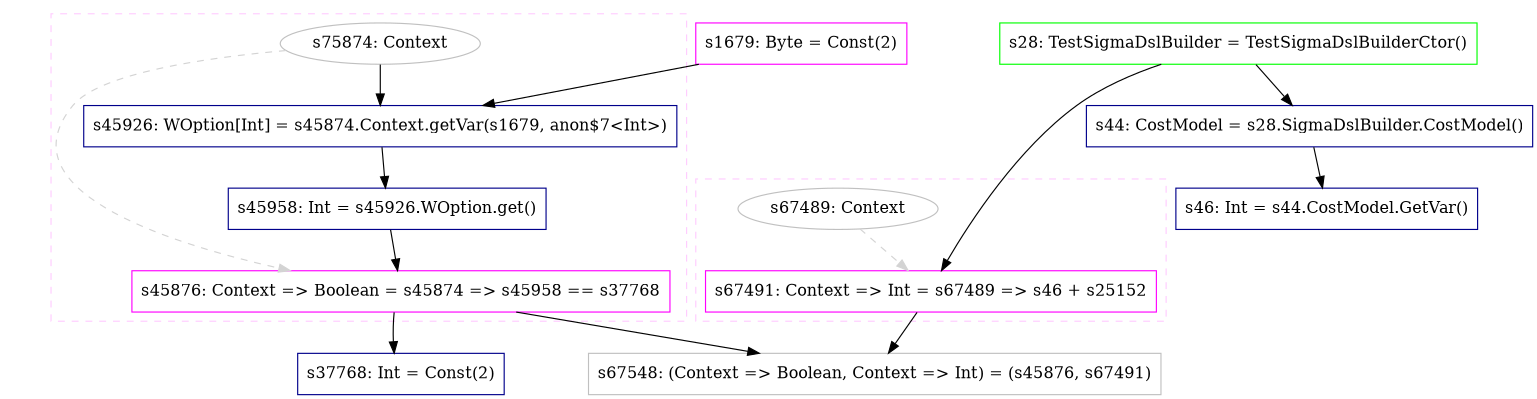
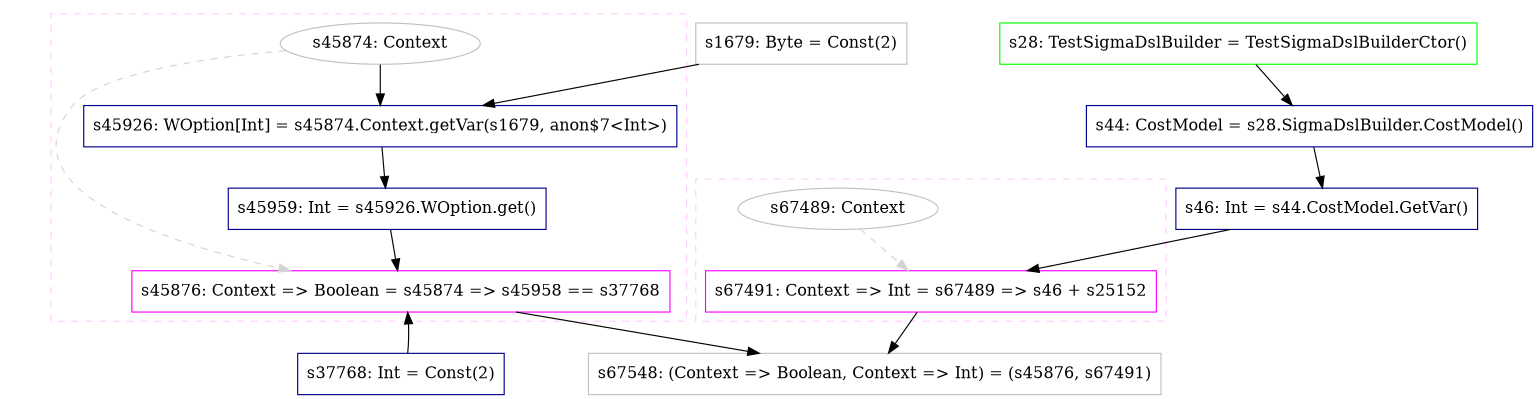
node "s75874: Context": label "s75874: Context" -> "s45874: Context"
node "s1679: Byte = Const(2)": color magenta -> gray
edge "s28: TestSigmaDslBuilder = TestSigmaDslBuilderCtor()" -> "s67491: Context => Int = s67489 => s46 + s25152": now "s46: Int = s44.CostModel.GetVar()" -> "s67491: Context => Int = s67489 => s46 + s25152"
node "s45958: Int = s45926.WOption.get()": label "s45958: Int = s45926.WOption.get()" -> "s45959: Int = s45926.WOption.get()"
edge "s45876: Context => Boolean = s45874 => s45958 == s37768" -> "s37768: Int = Const(2)": reversed
